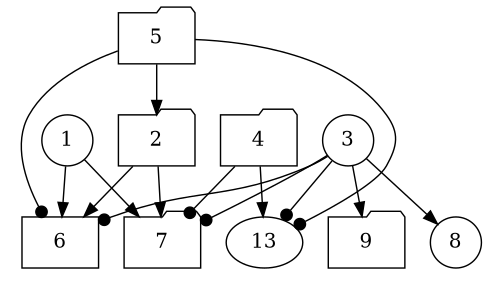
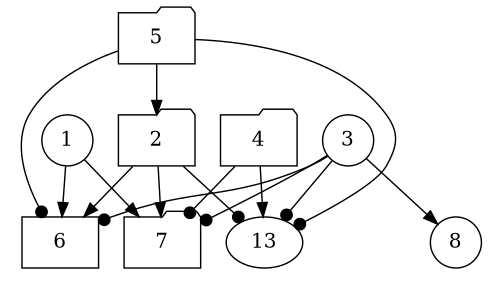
edge "2" -> "13": added
node "9": removed
